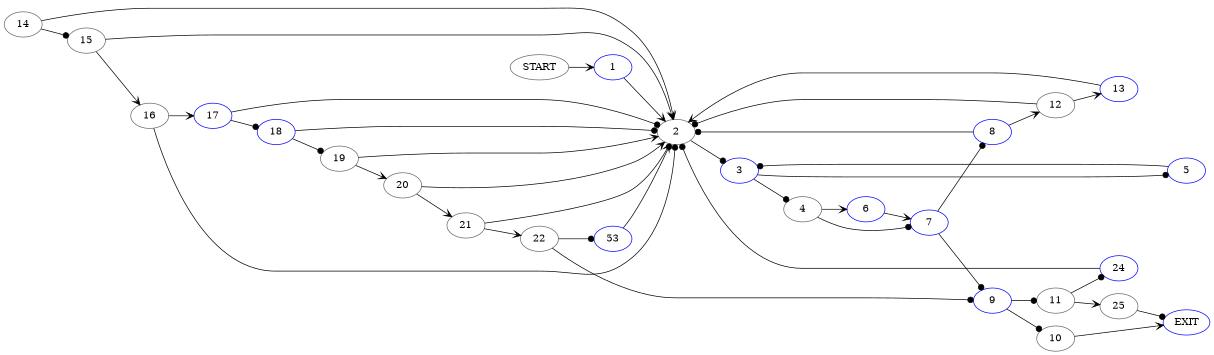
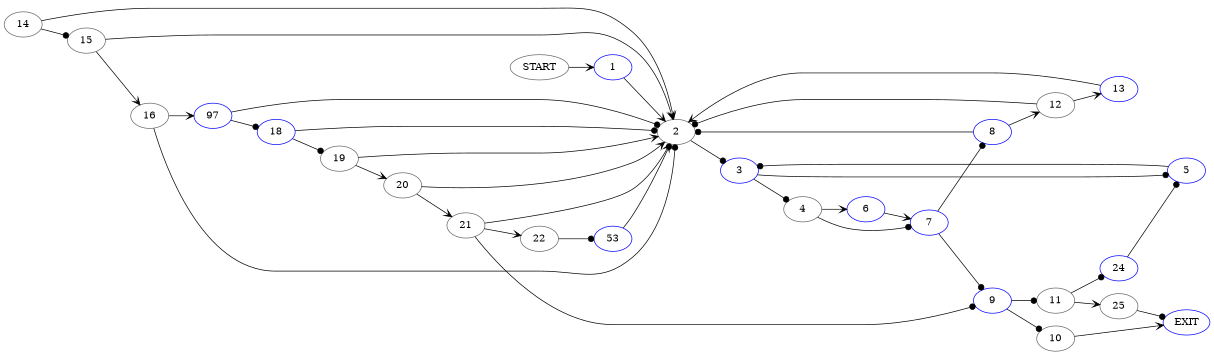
node "17": label "17" -> "97"
edge "24" -> "2": now "24" -> "5"
edge "22" -> "9": now "21" -> "9"
